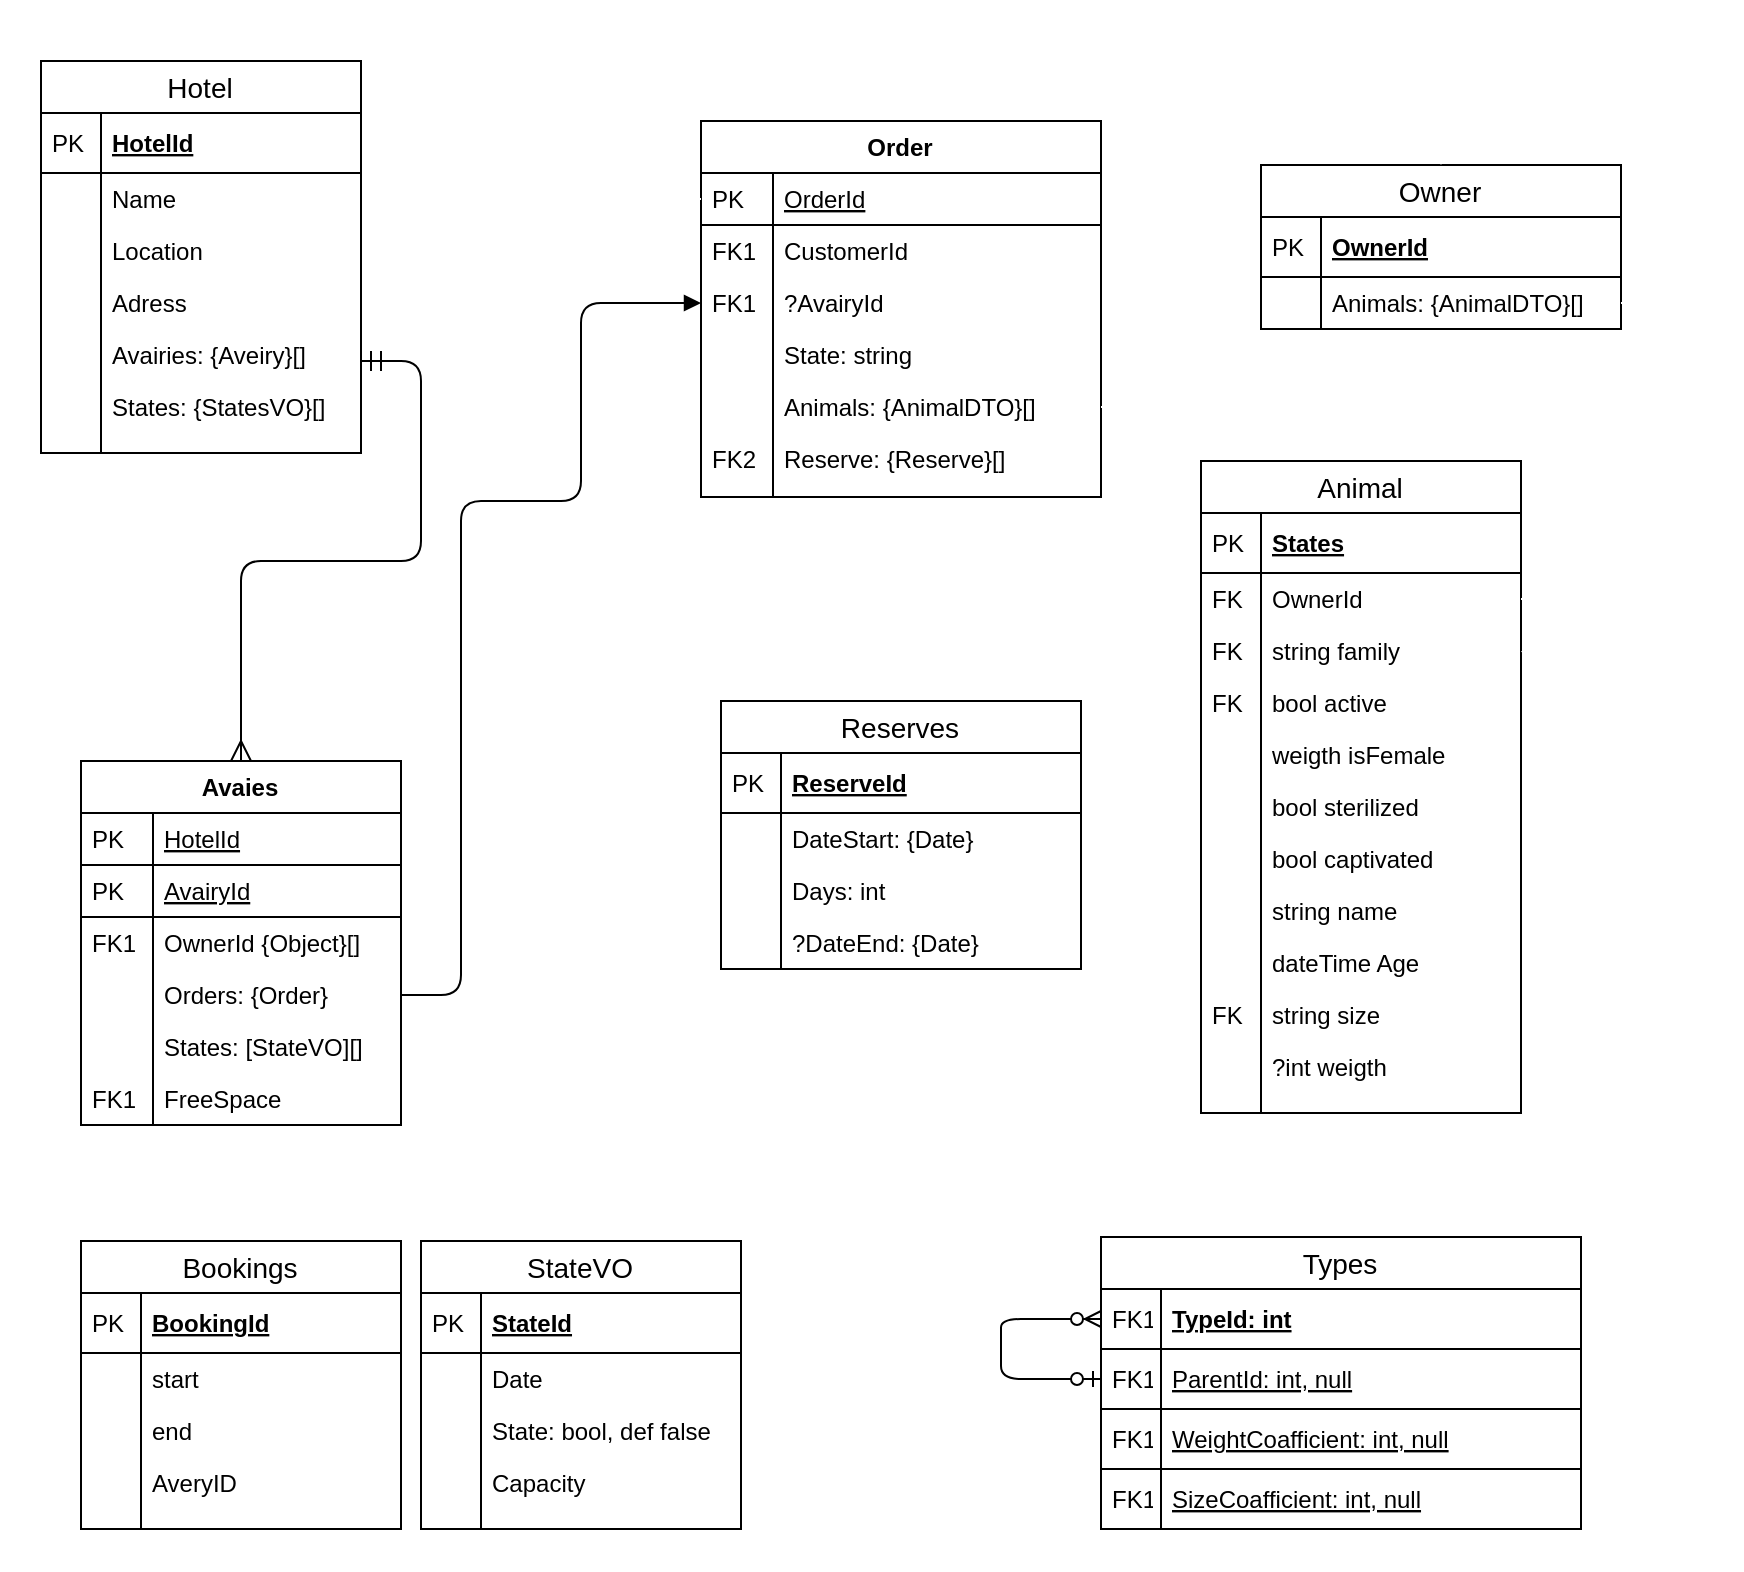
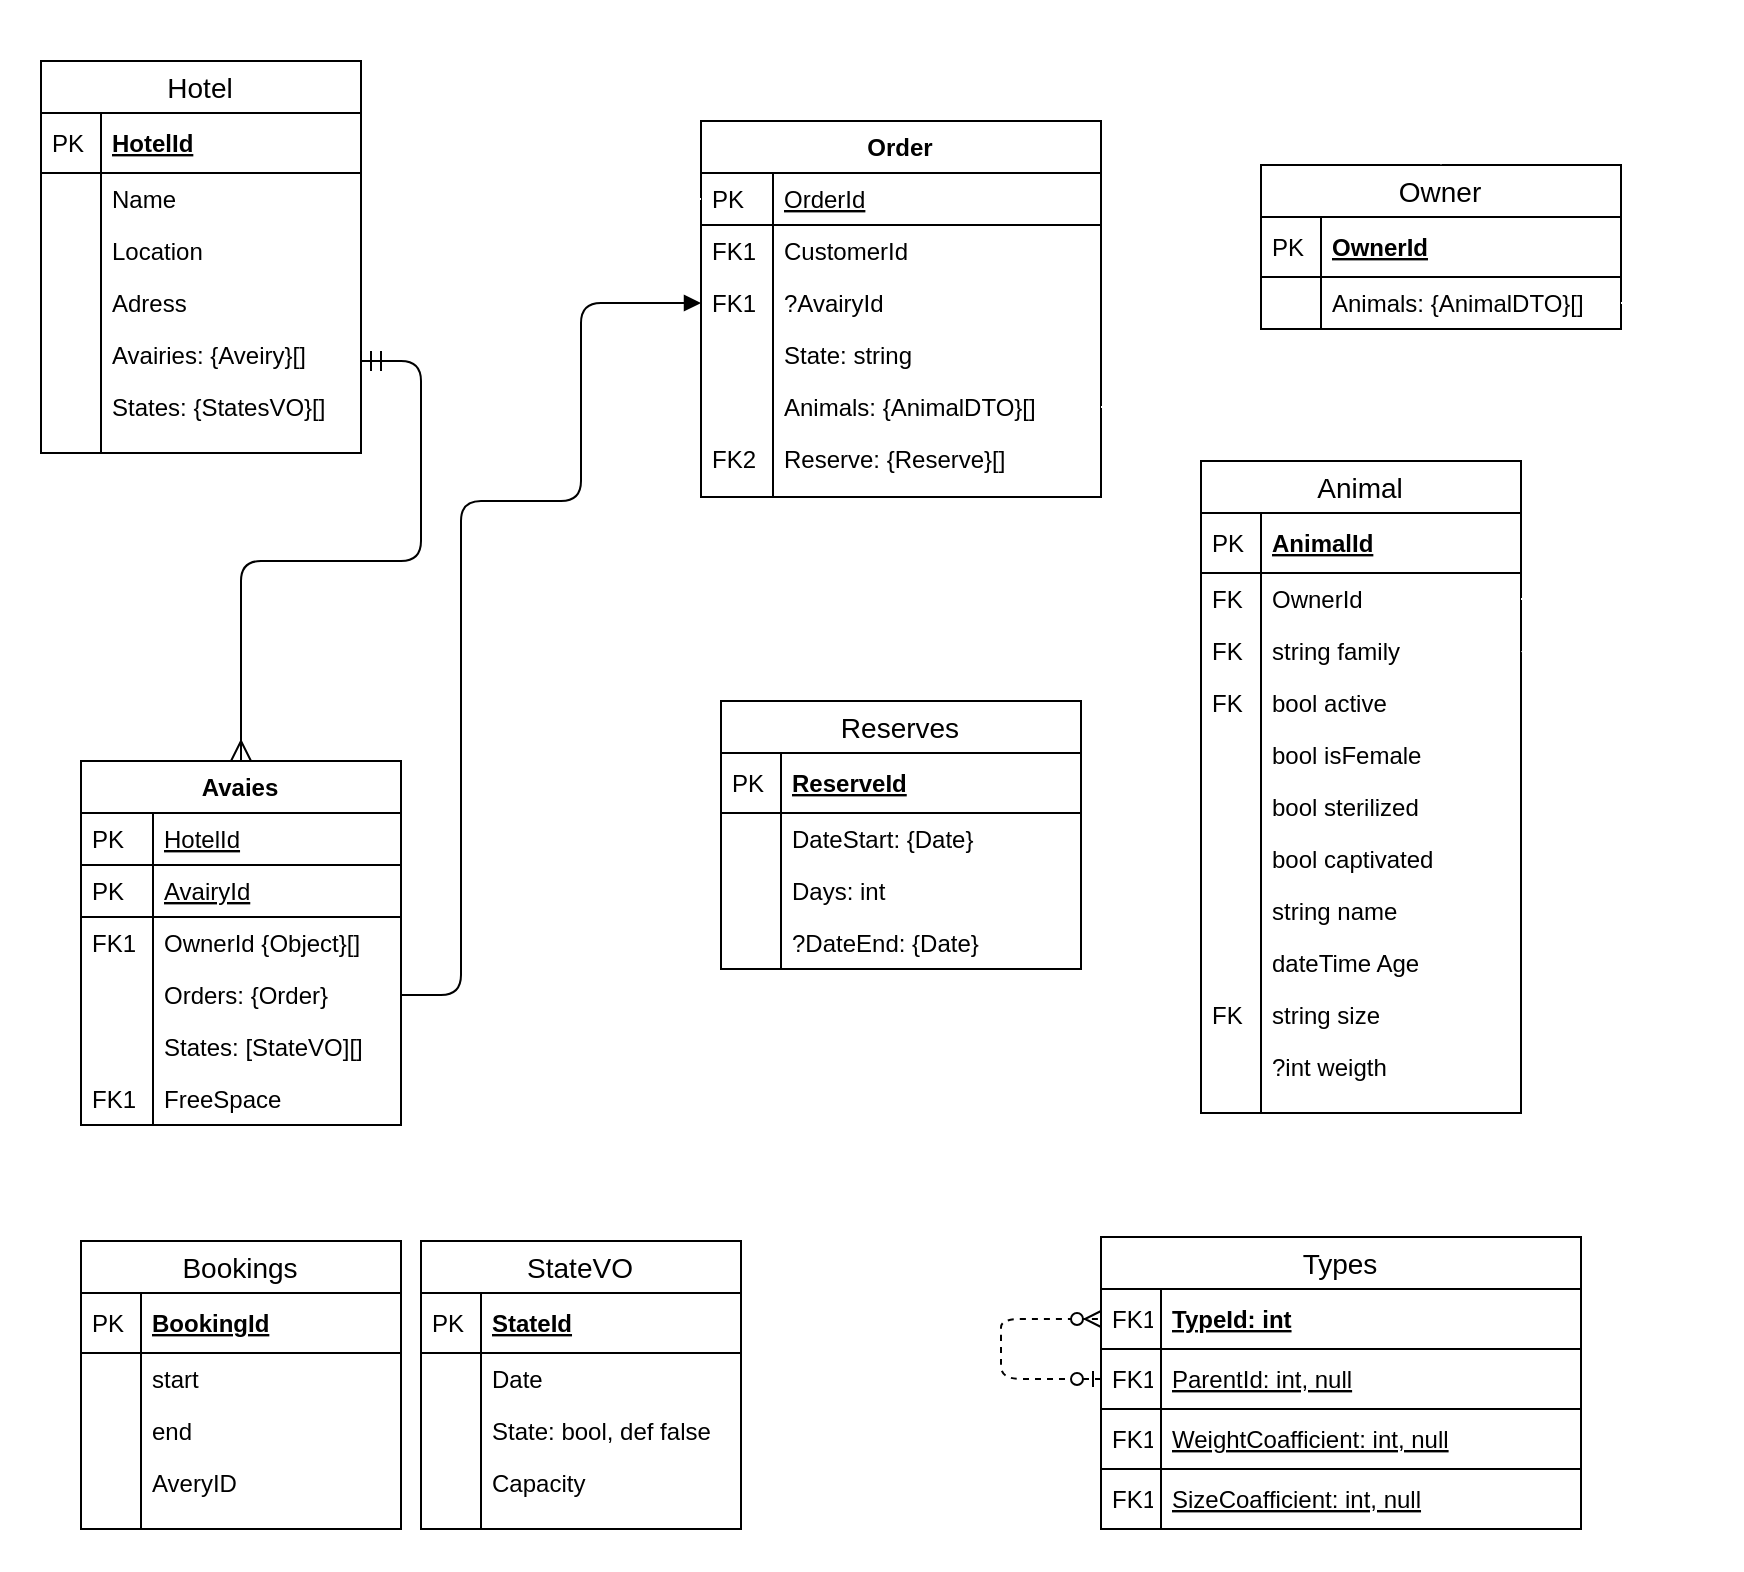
node "States": label "States" -> "AnimalId"
node "weigth isFemale": label "weigth isFemale" -> "bool isFemale"
edge "TypeId: int" -- "ParentId: int, null": style solid -> dashed
